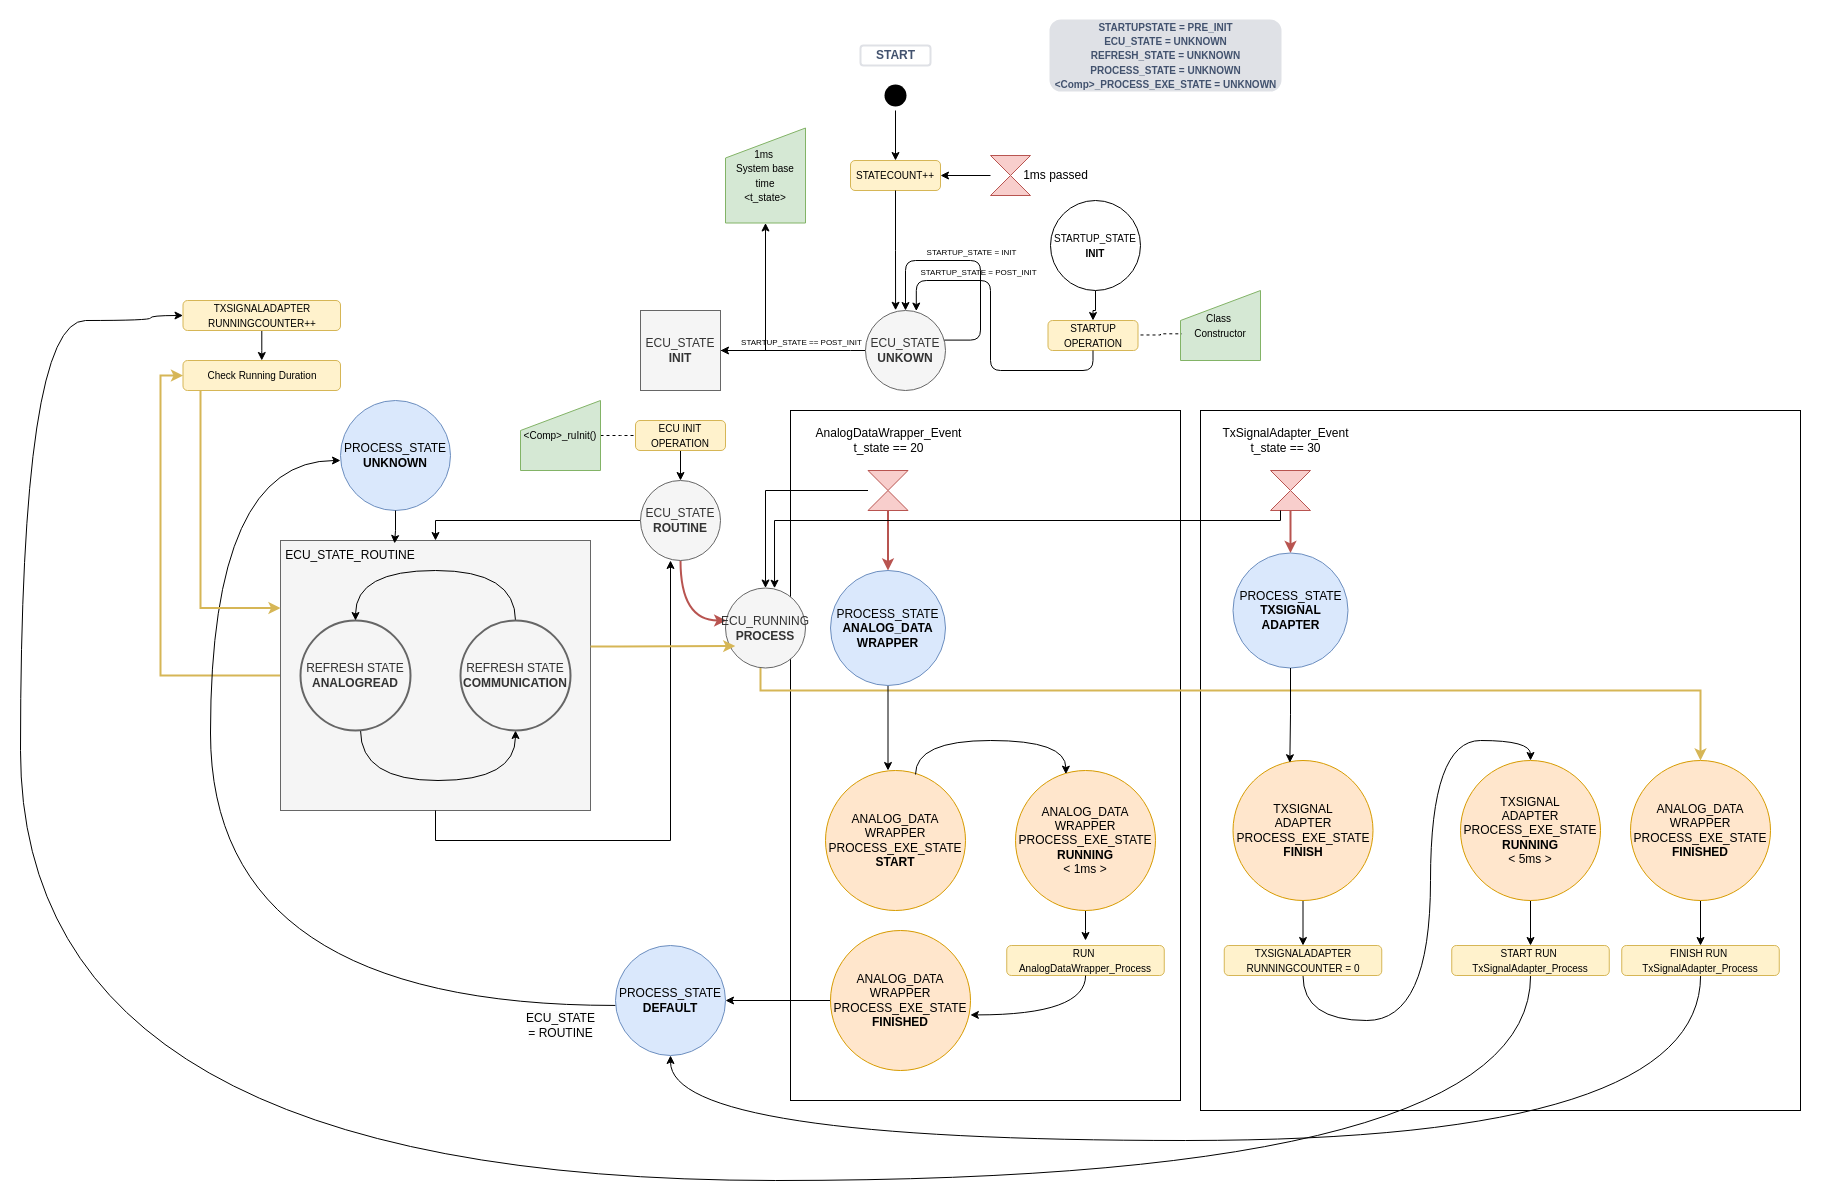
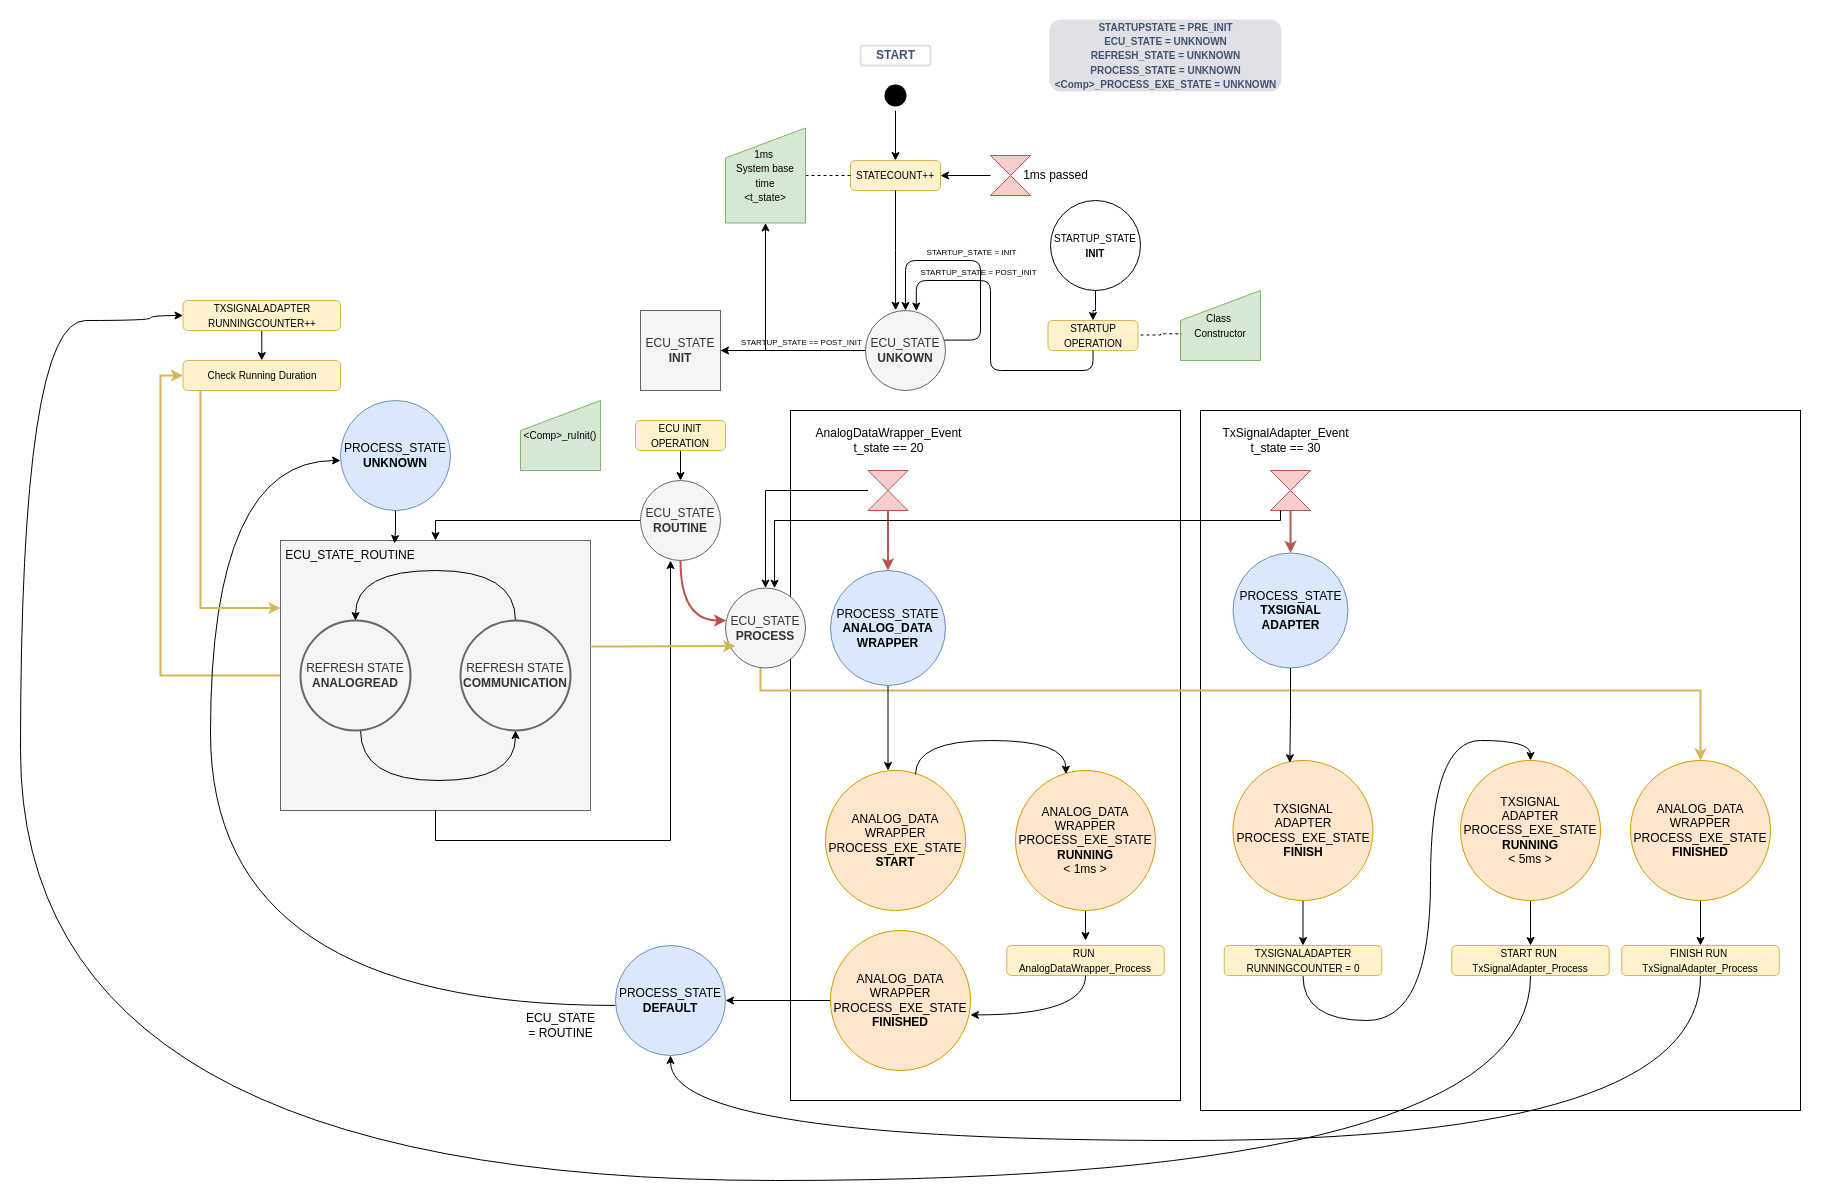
edge "1ms System base time <t_state>" -- "STATECOUNT++": added
edge "<Comp>_ruInit()" -- "ECU INIT OPERATION": removed
node "ECU_RUNNING PROCESS": label "ECU_RUNNING PROCESS" -> "ECU_STATE PROCESS"
